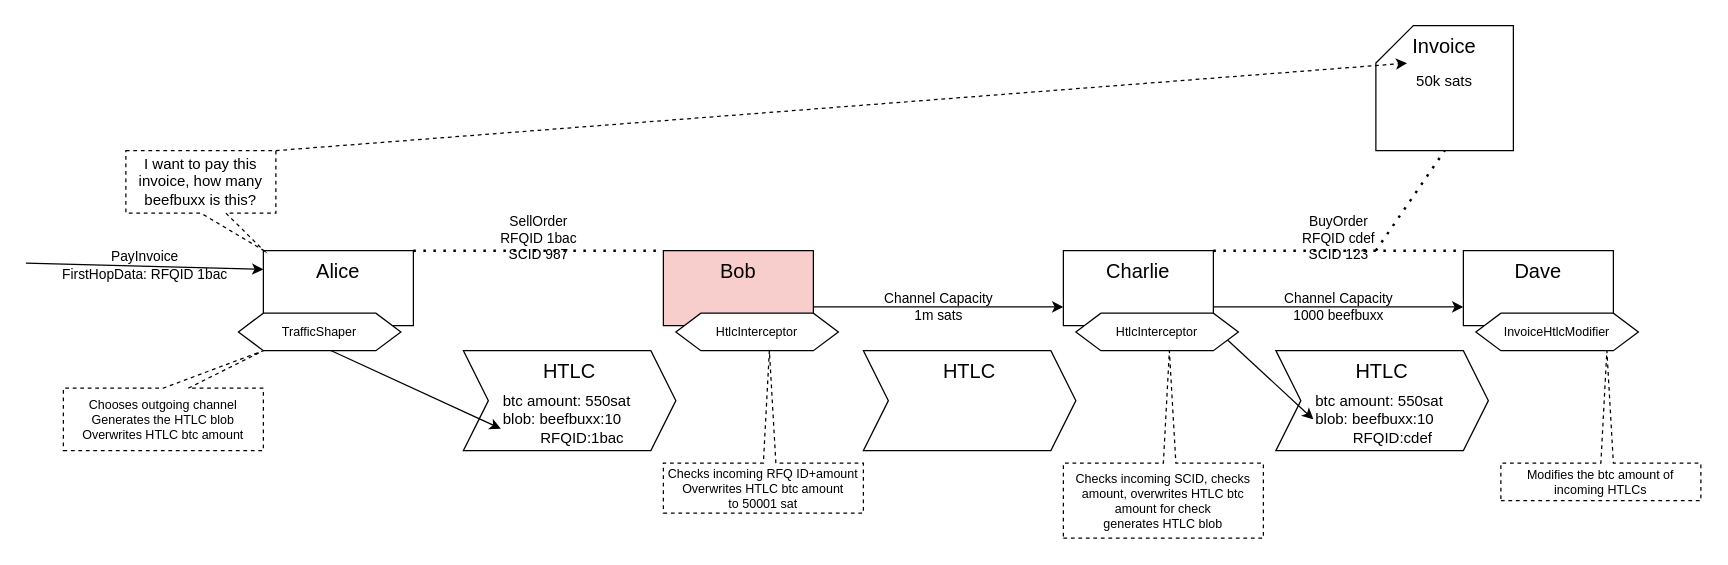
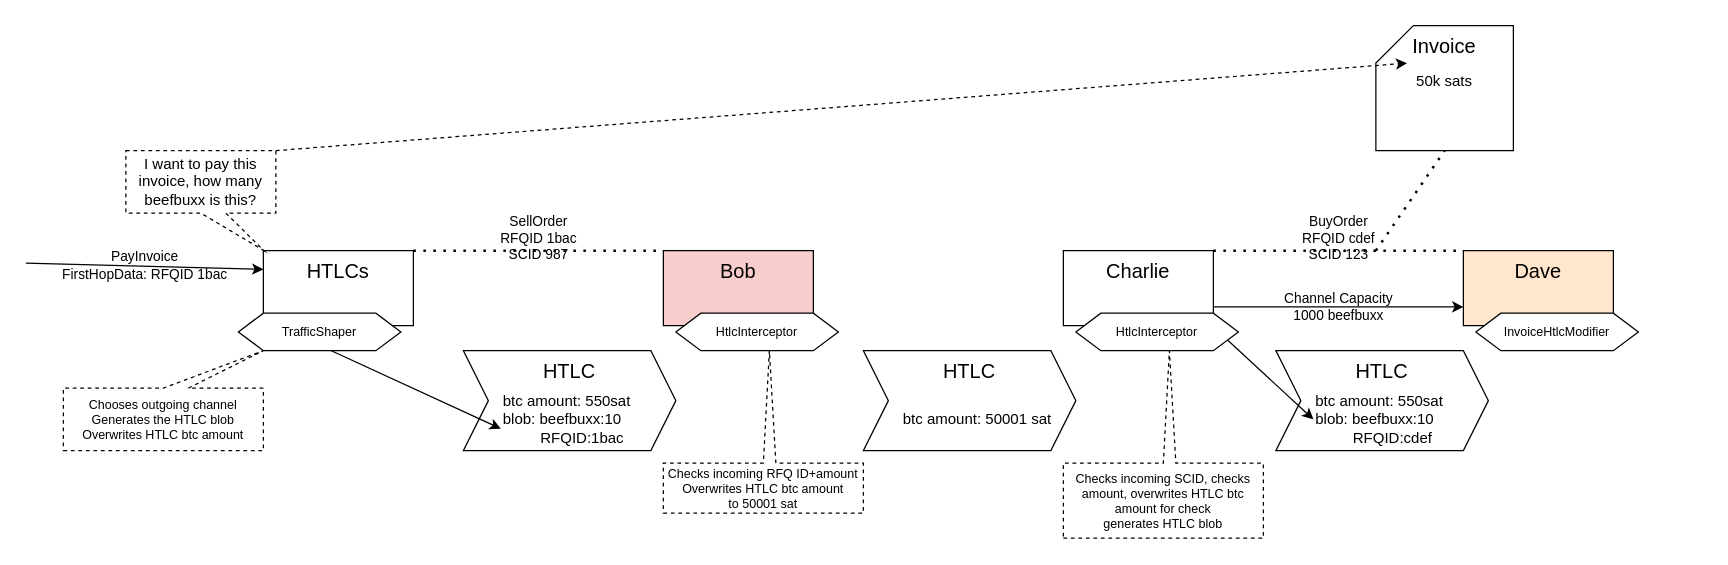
node "Alice": label "Alice" -> "HTLCs"
node "Dave": fillcolor #ffffff -> #ffe6cc
edge "Bob" -> "Charlie": removed, label "Channel Capacity 1m sats"
node "btc amount: 50001 sat": added
node "Modifies the btc amount of incoming HTLCs": removed
